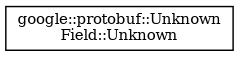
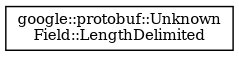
node "google::protobuf::Unknown Field::Unknown": label "google::protobuf::Unknown Field::Unknown" -> "google::protobuf::Unknown Field::LengthDelimited"
